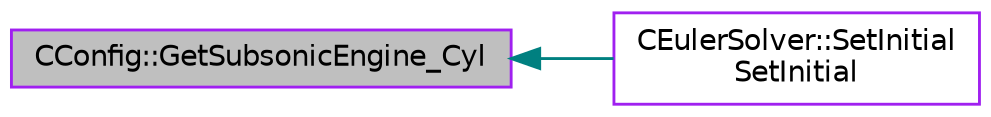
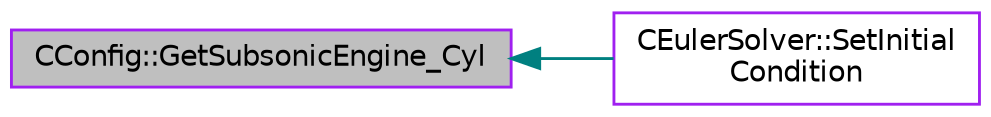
node "CEulerSolver::SetInitial SetInitial": label "CEulerSolver::SetInitial SetInitial" -> "CEulerSolver::SetInitial Condition"
